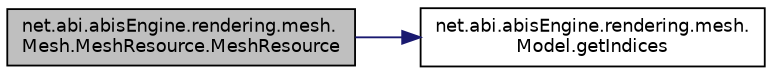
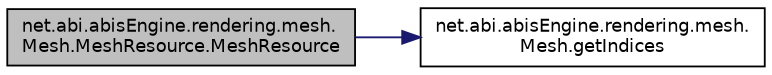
node "net.abi.abisEngine.rendering.mesh. Model.getIndices": label "net.abi.abisEngine.rendering.mesh. Model.getIndices" -> "net.abi.abisEngine.rendering.mesh. Mesh.getIndices"
